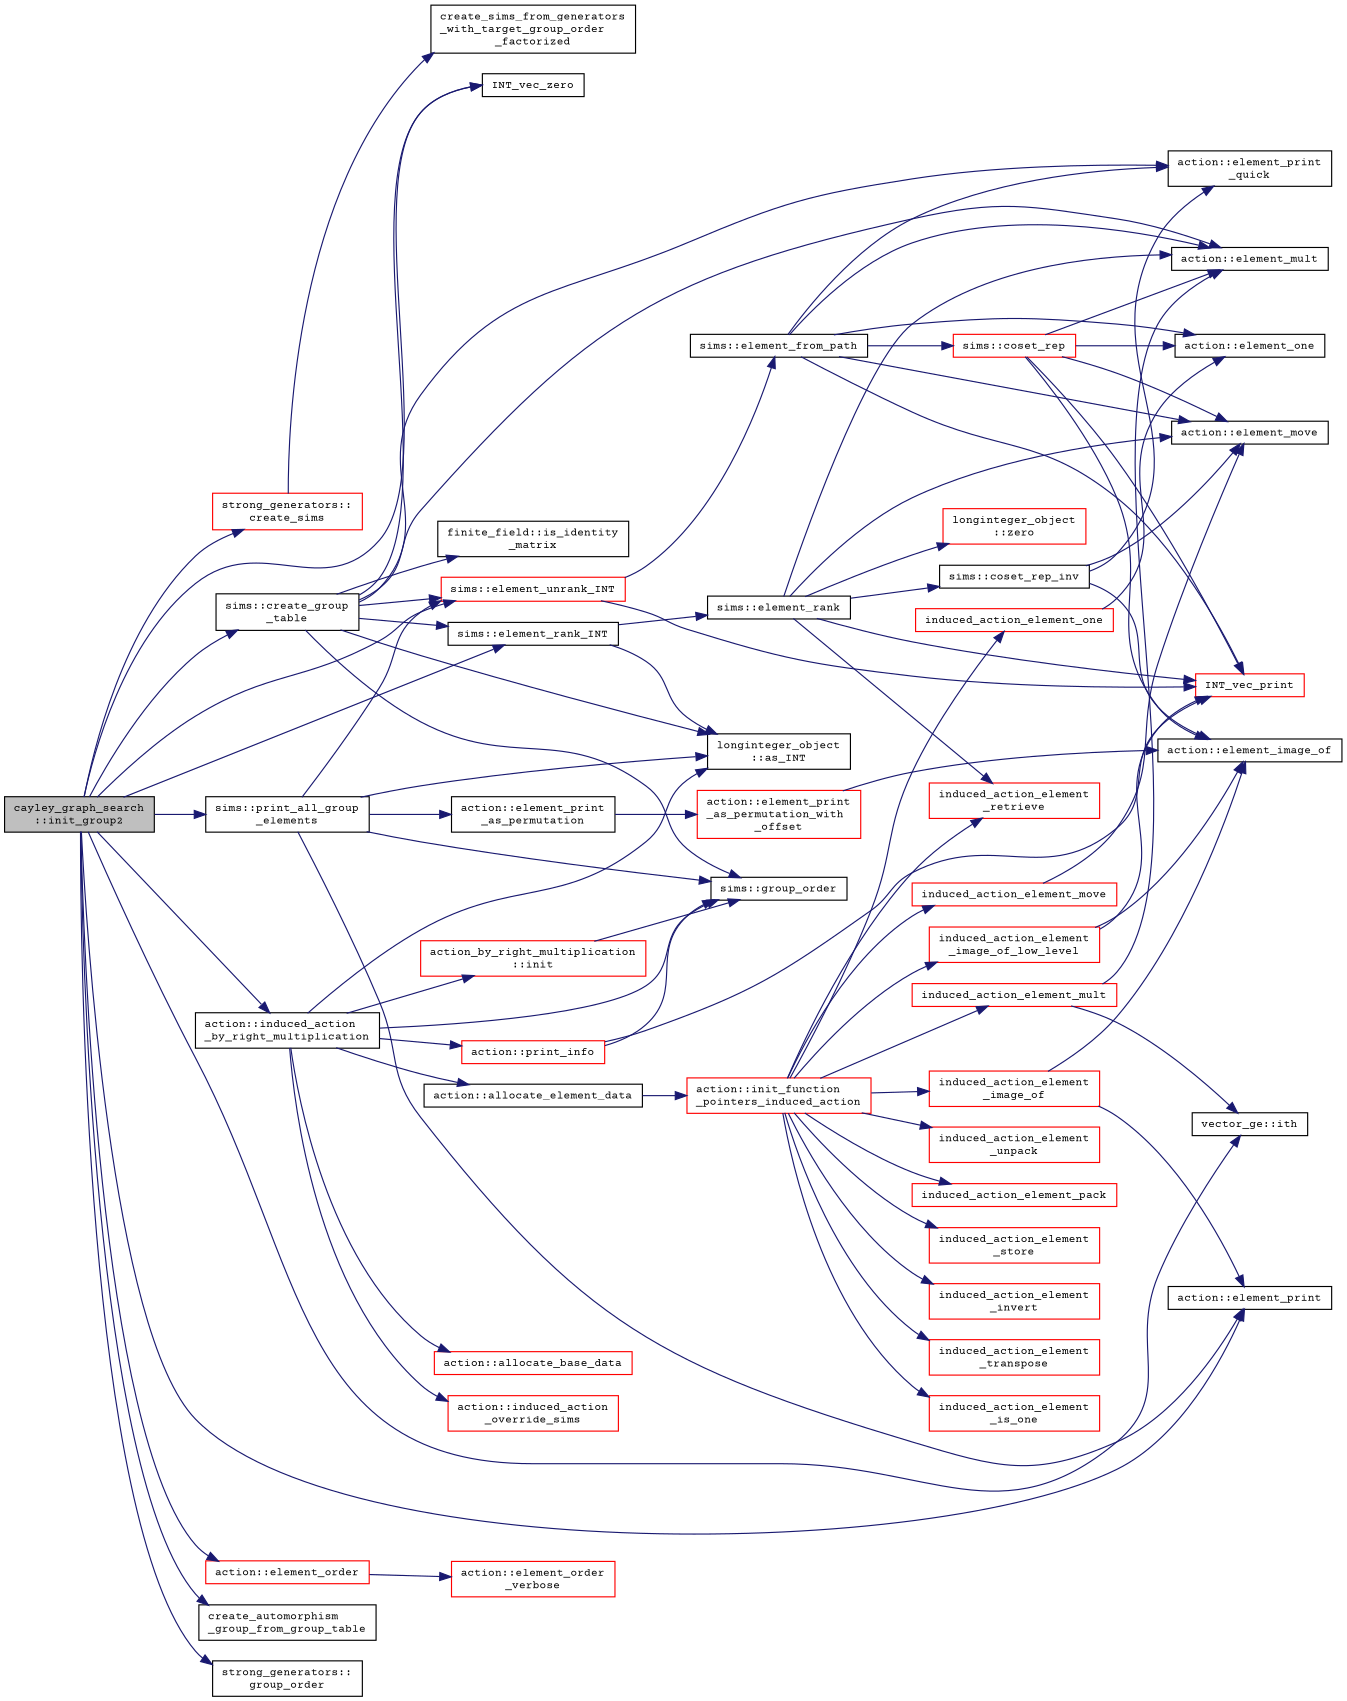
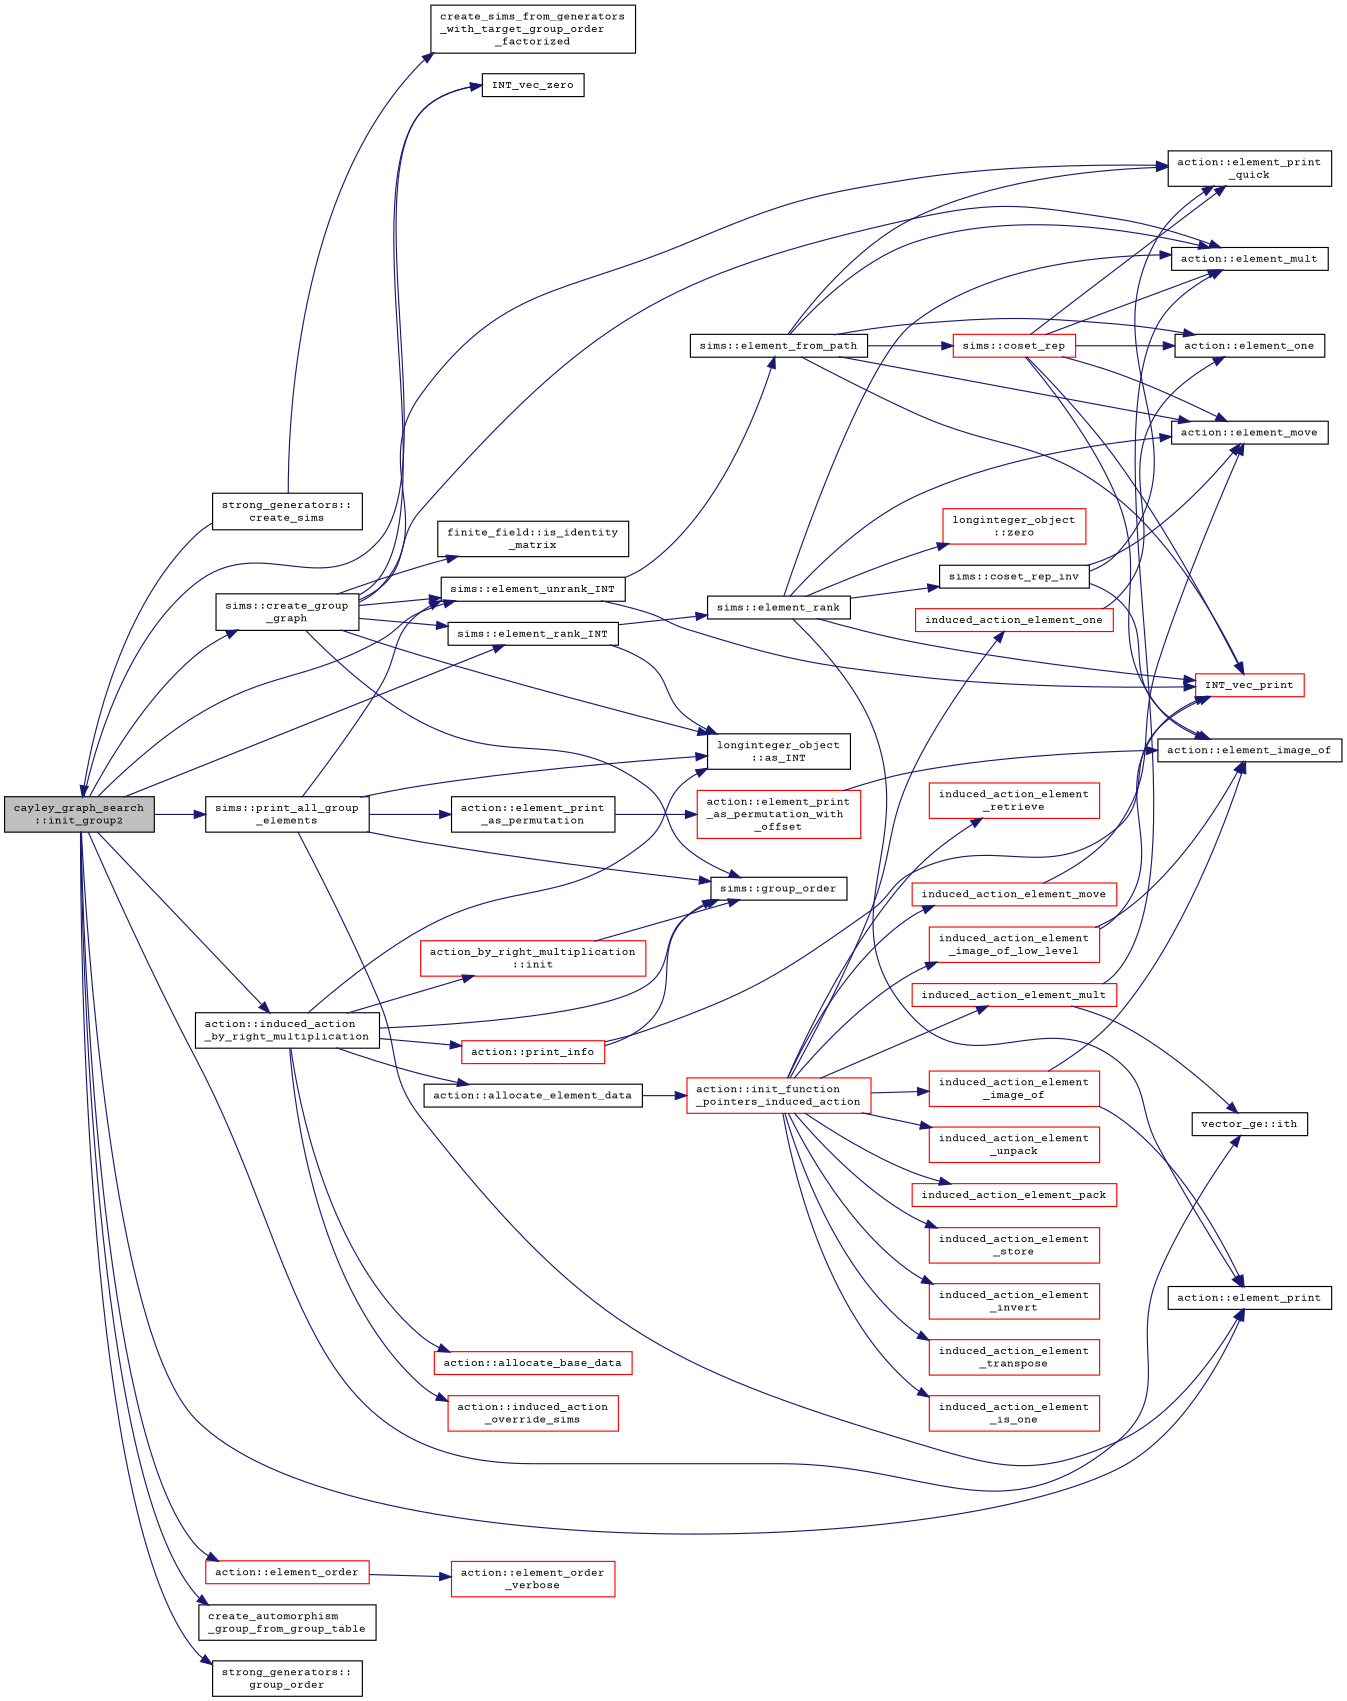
edge "sims::coset_rep" -> "action::element_print _quick": added
node "strong_generators:: create_sims": color red -> black
node "sims::element_unrank_INT": color red -> black
node "sims::create_group _table": label "sims::create_group _table" -> "sims::create_group _graph"
edge "cayley_graph_search ::init_group2" -> "strong_generators:: create_sims": reversed
edge "sims::element_rank" -> "induced_action_element _retrieve": now "sims::element_rank" -> "action::element_print"
